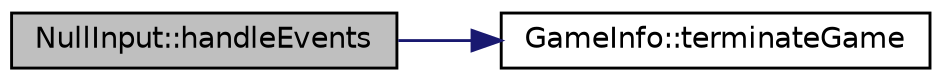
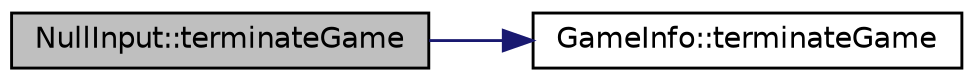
node "NullInput::handleEvents": label "NullInput::handleEvents" -> "NullInput::terminateGame"
